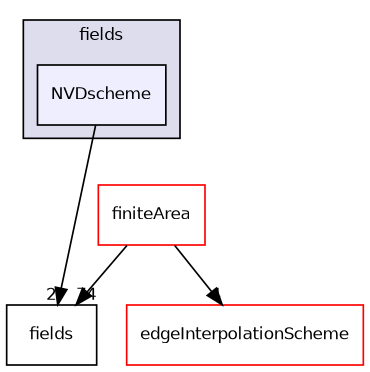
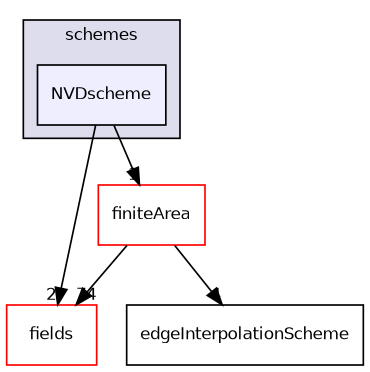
cluster "fields": label "fields" -> "schemes"
edge "NVDscheme" -> "finiteArea": added
node "fields": color black -> red
node "edgeInterpolationScheme": color red -> black
